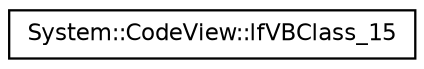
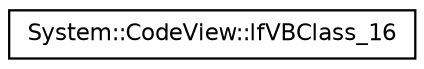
node "System::CodeView::lfVBClass_15": label "System::CodeView::lfVBClass_15" -> "System::CodeView::lfVBClass_16"
